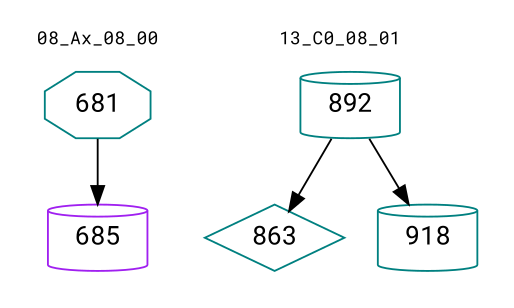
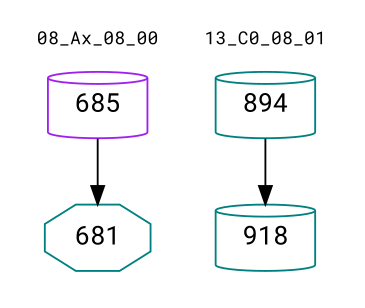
node "892": label "892" -> "894"
edge "681" -> "685": reversed
node "863": removed
